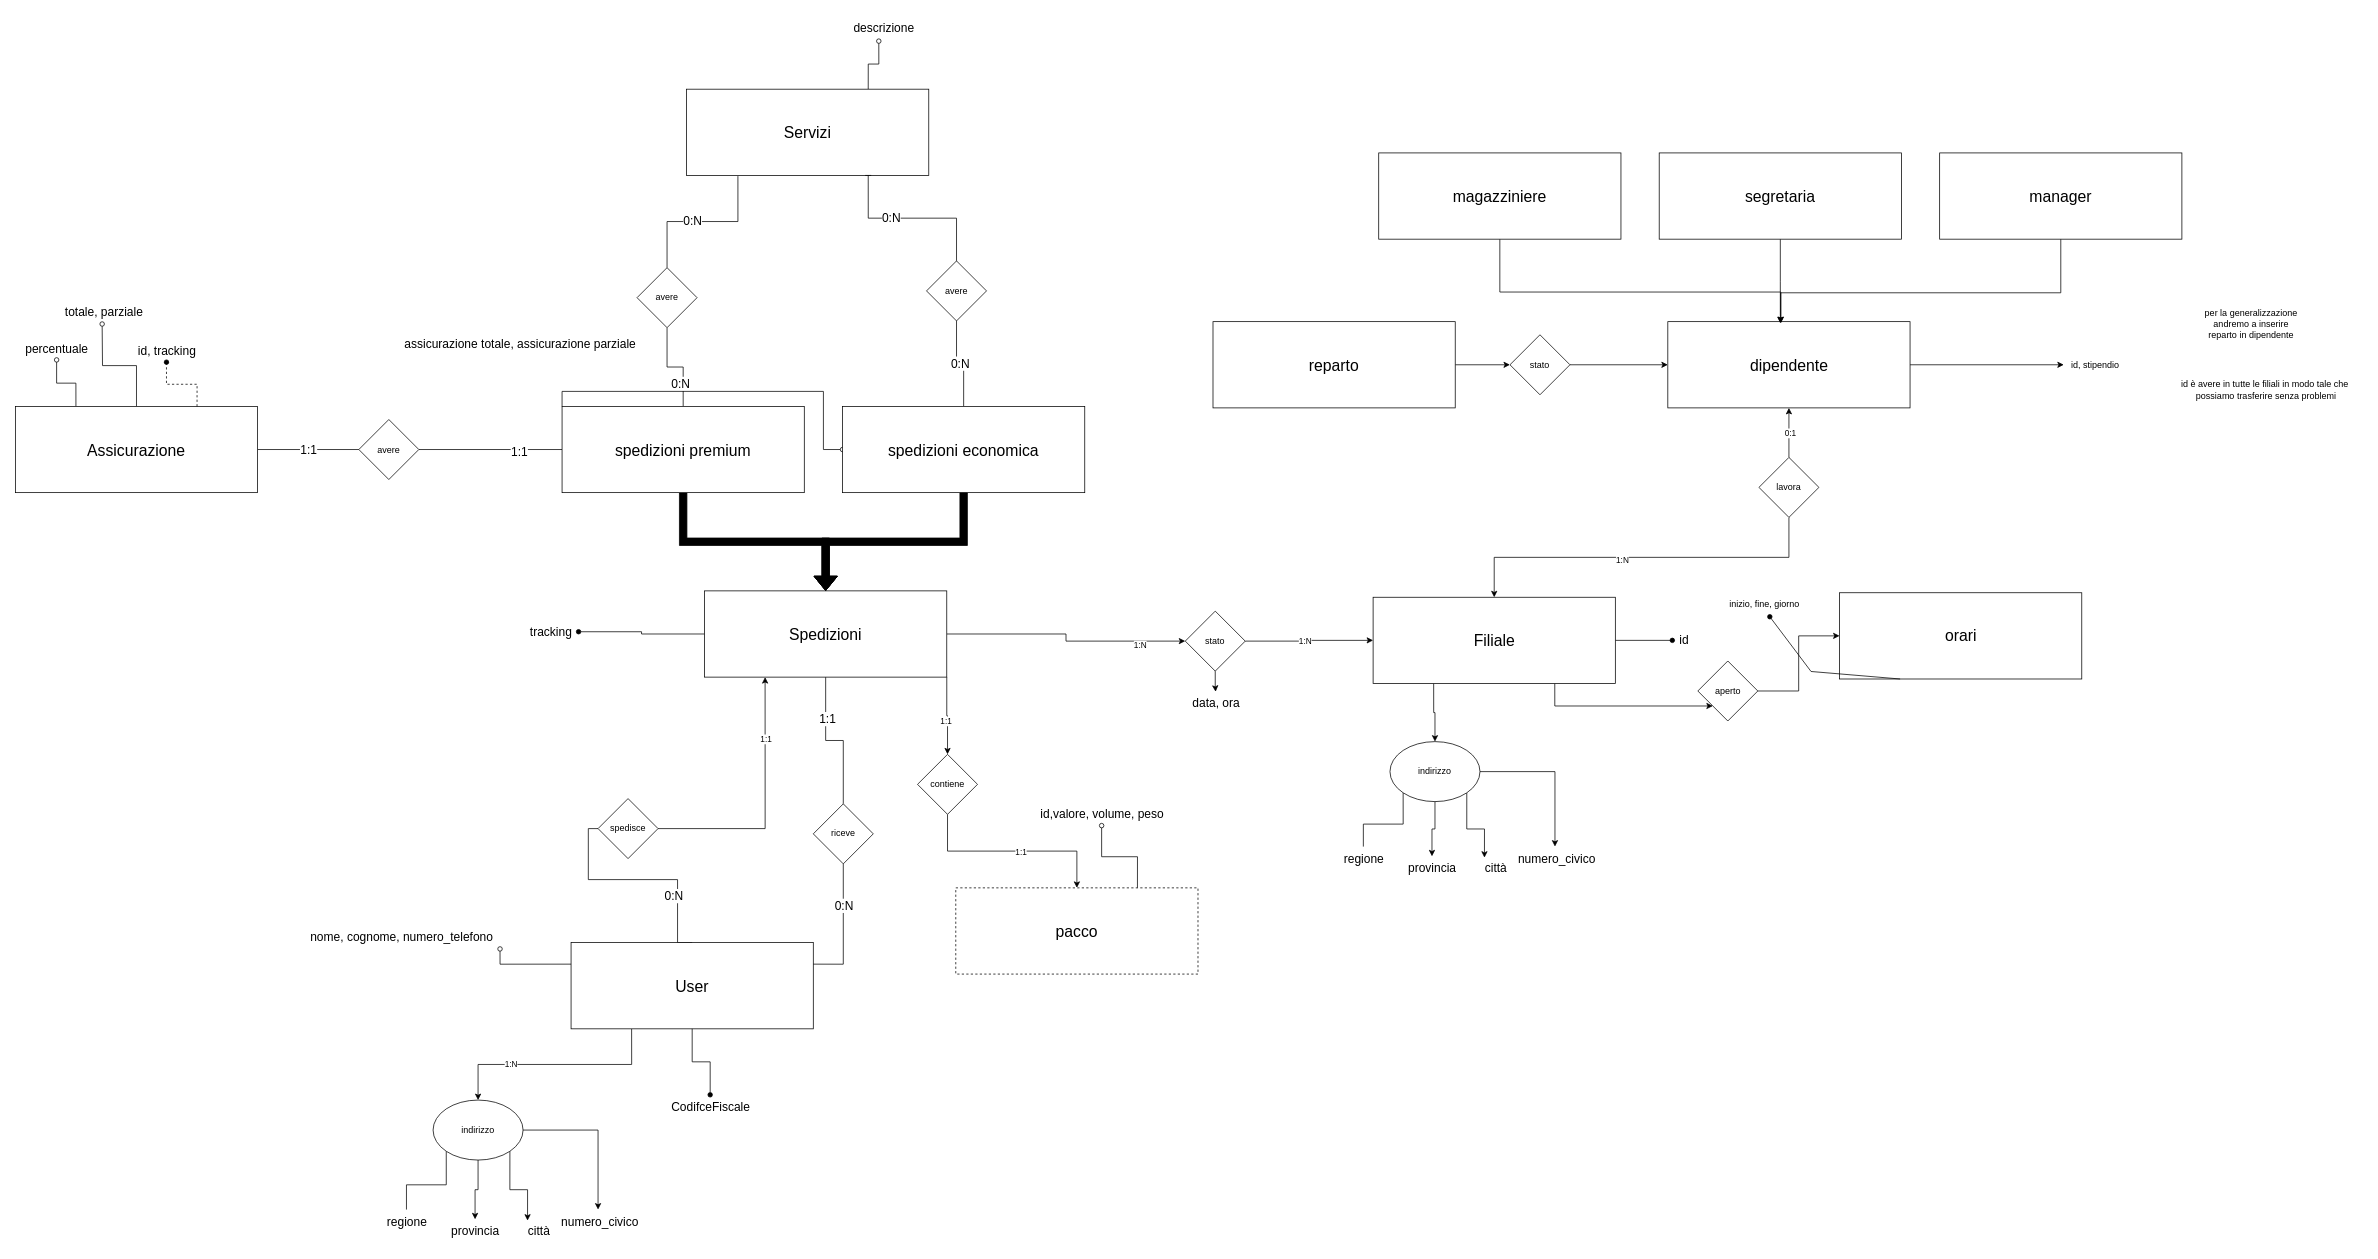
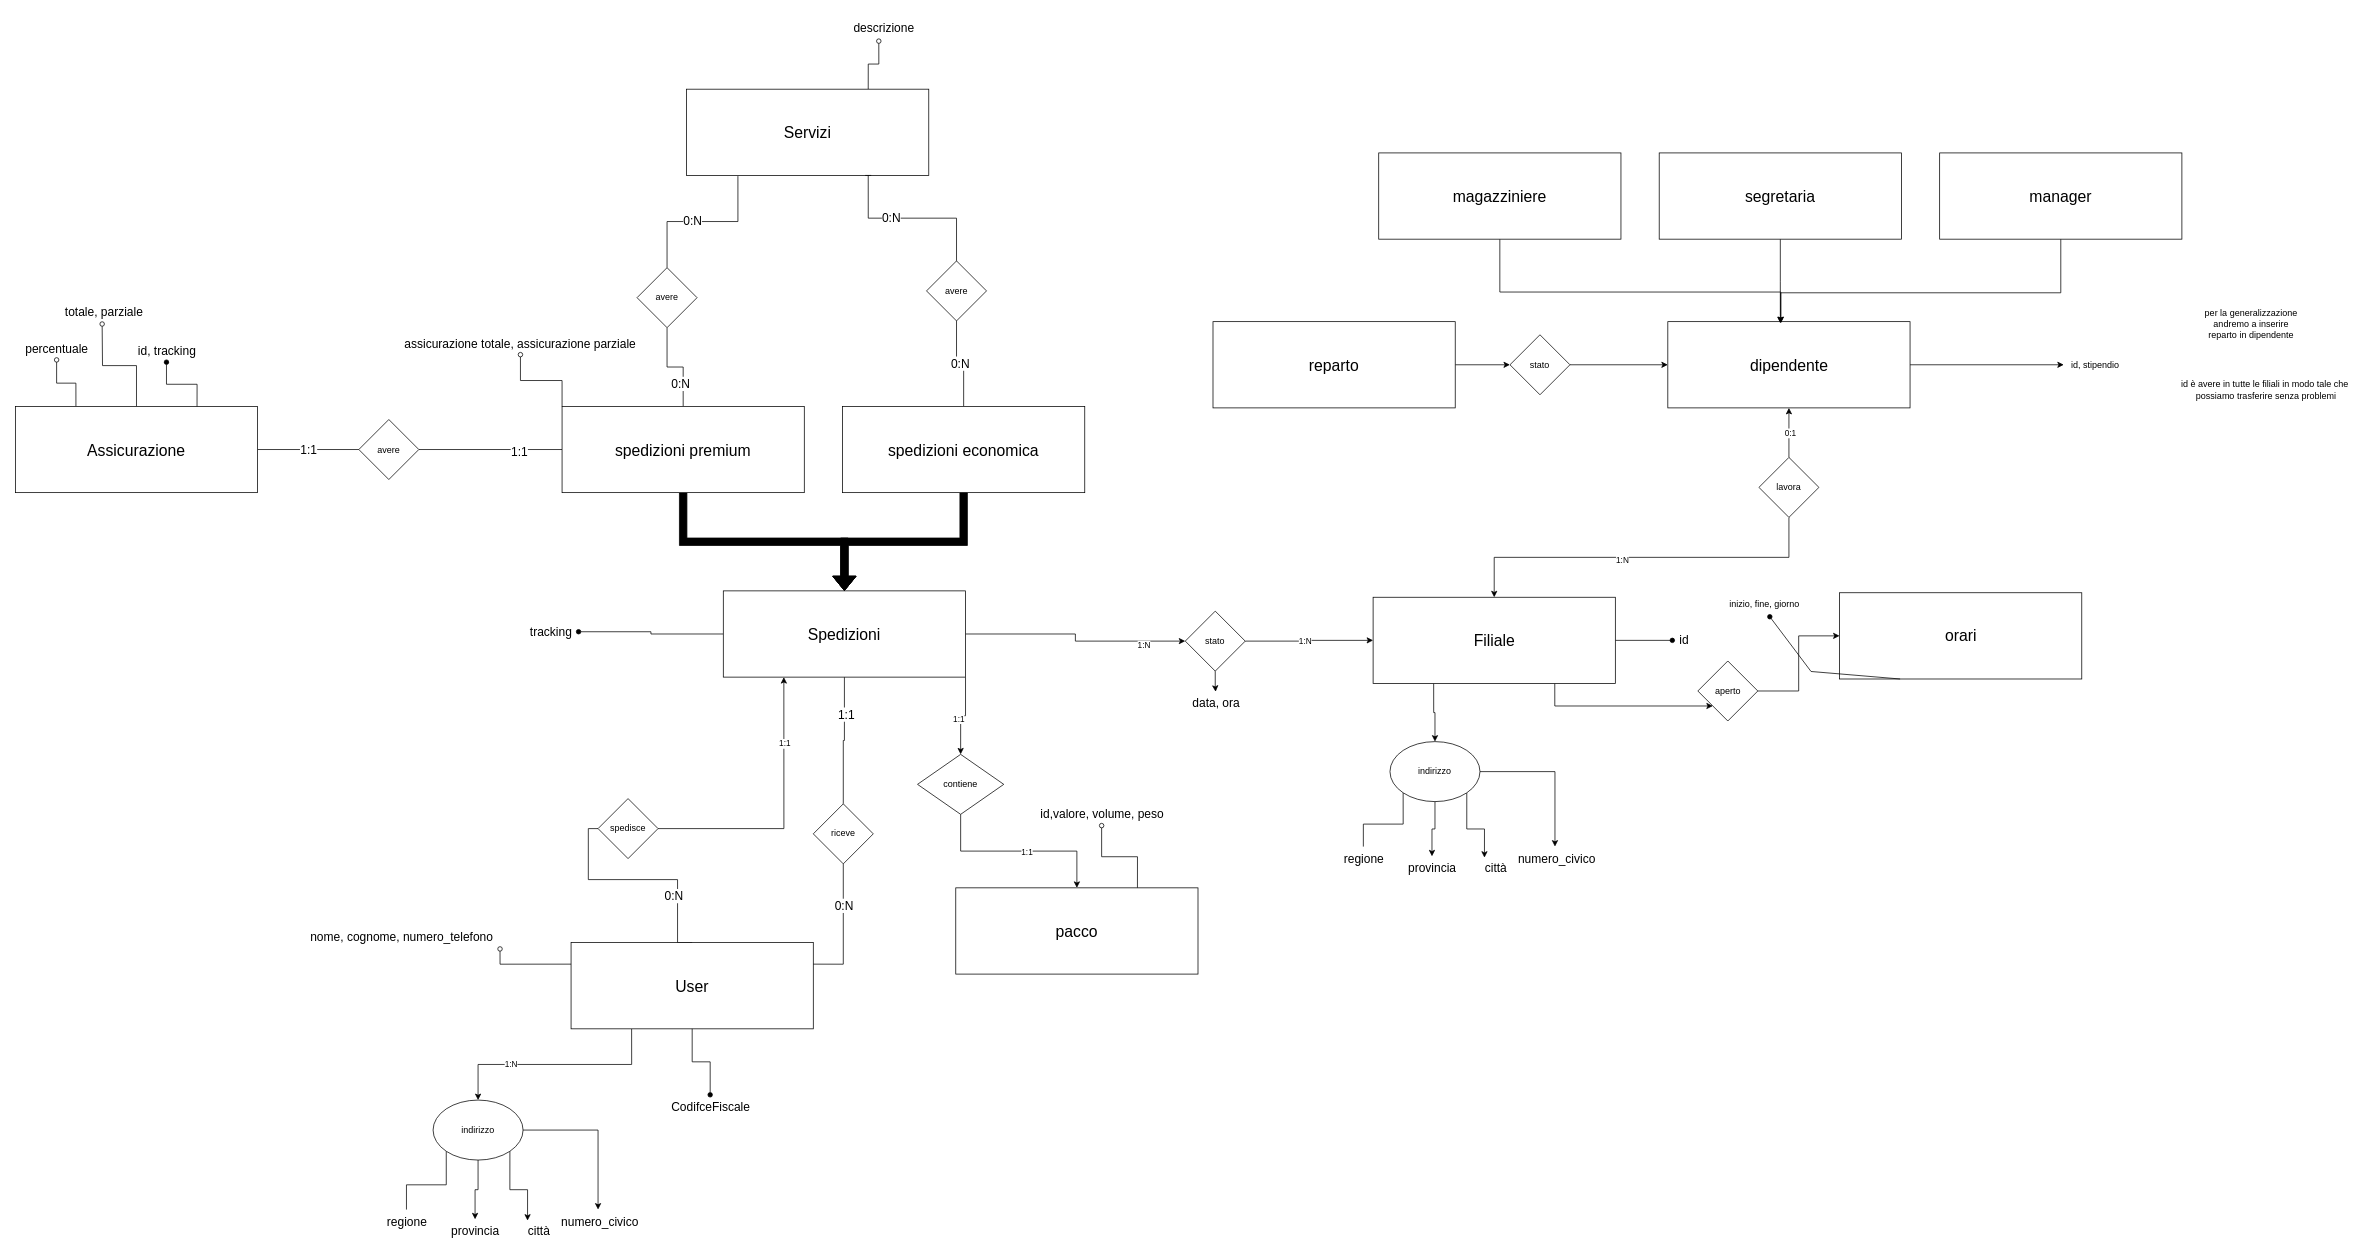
edge "Assicurazione" -> "id, tracking": style dashed -> solid
edge "spedizioni premium" -> "spedizioni economica": now "spedizioni premium" -> "assicurazione totale, assicurazione parziale"
node "Spedizioni": moved (826, 634) -> (845, 634)
node "contiene": size 60x60 -> 86x60
node "pacco": style dashed -> solid
